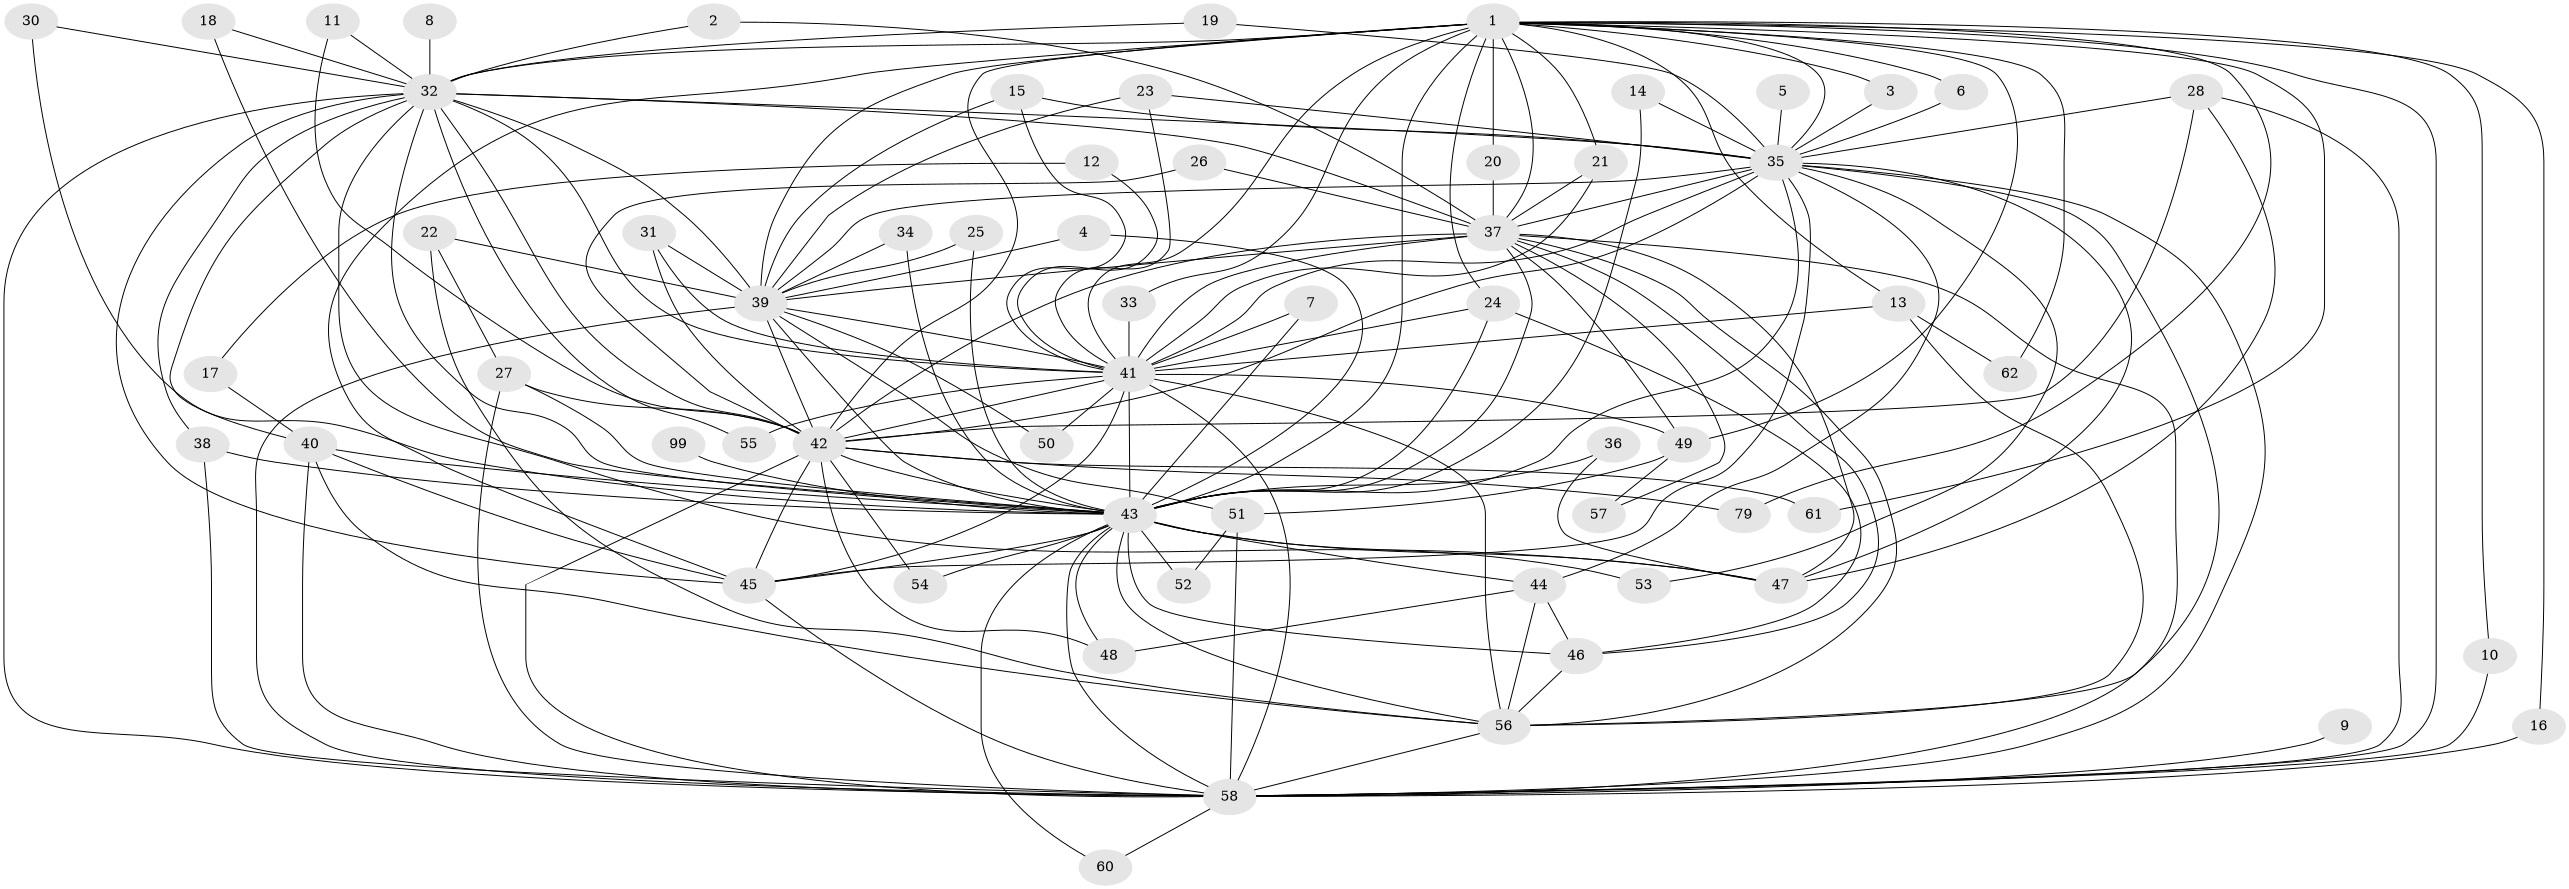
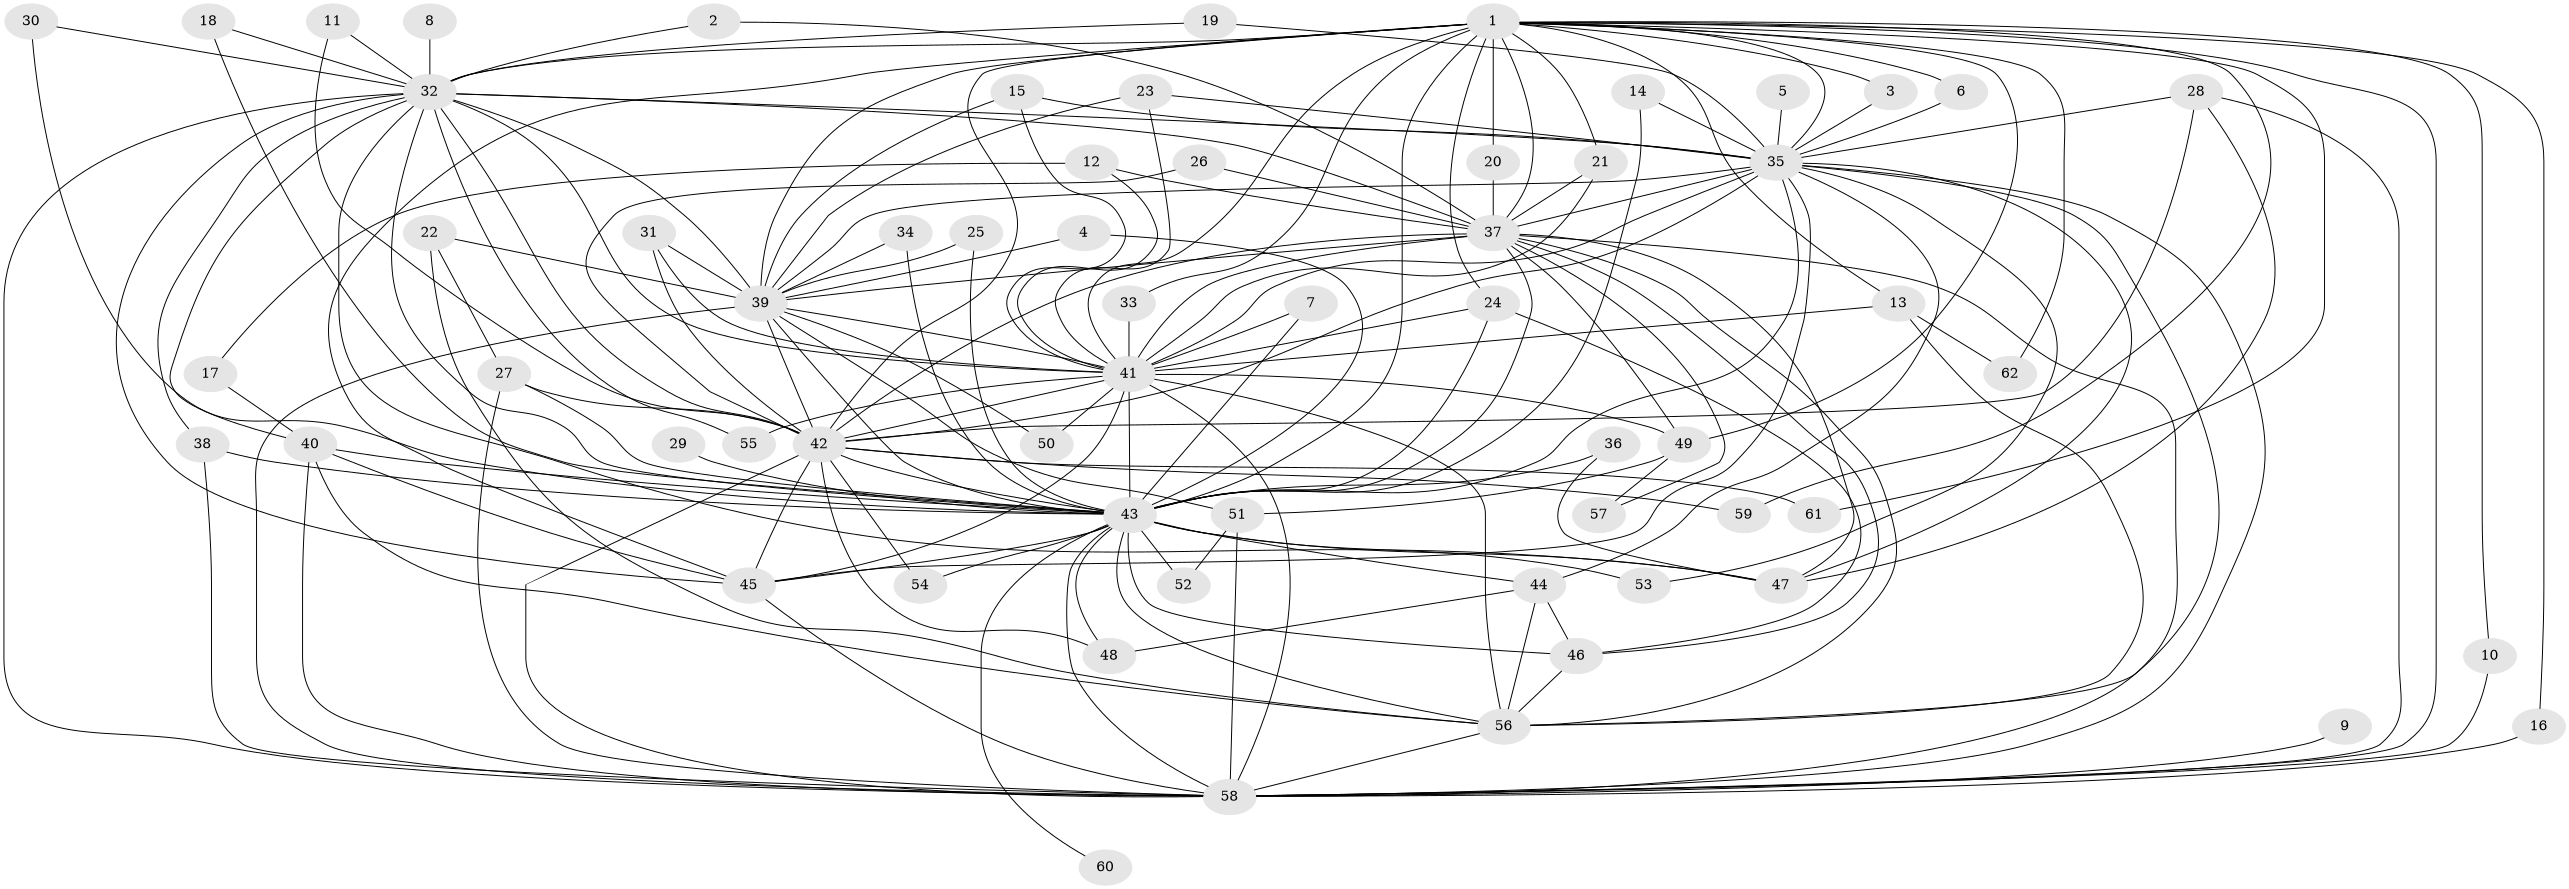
edge "12" -- "37": added
node "99": label "99" -> "29"
node "79": label "79" -> "59"
edge "58" -- "60": removed
